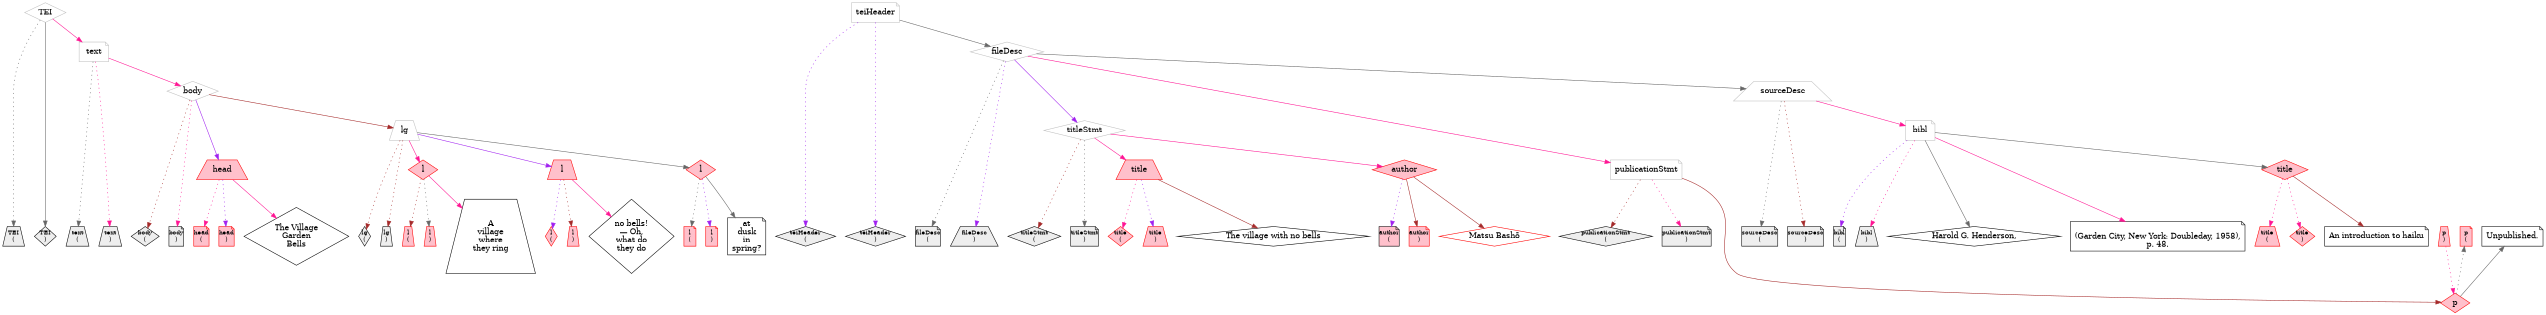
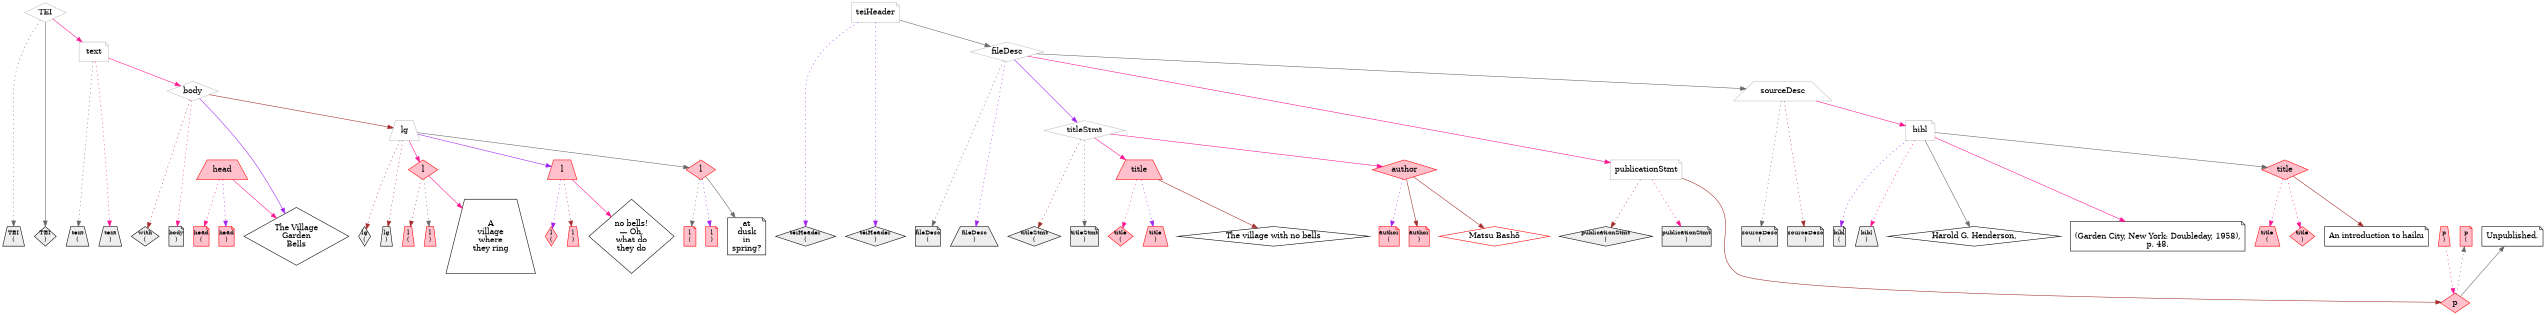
edge "body" -> "head": now "body" -> "The Village Garden Bells"
node "body (": label "body (" -> "with ("
node "author (": color black -> red
